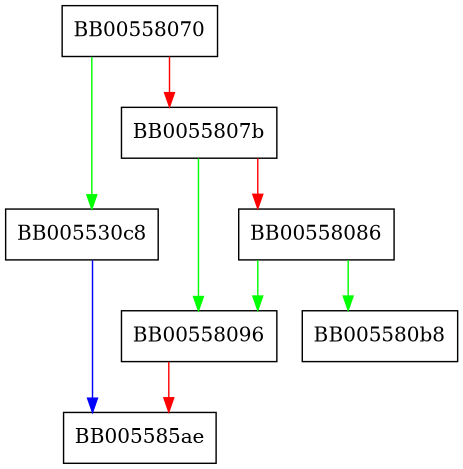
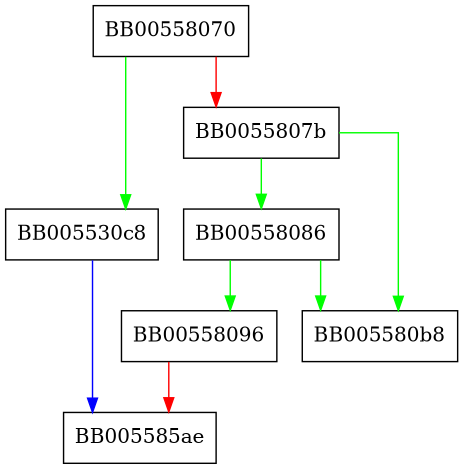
edge "BB0055807b" -> "BB00558086": color red -> green
edge "BB0055807b" -> "BB00558096": now "BB0055807b" -> "BB005580b8"
